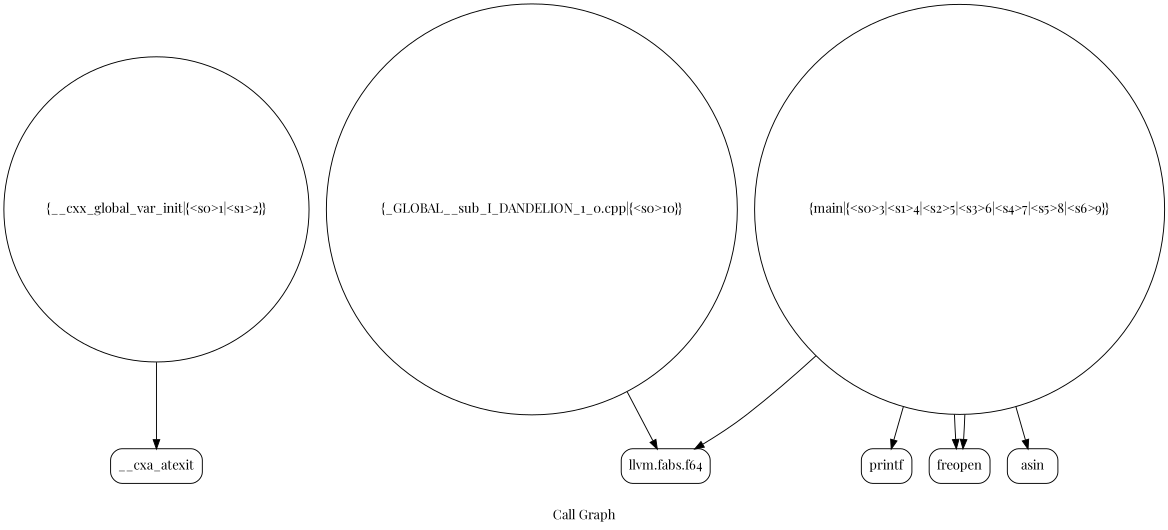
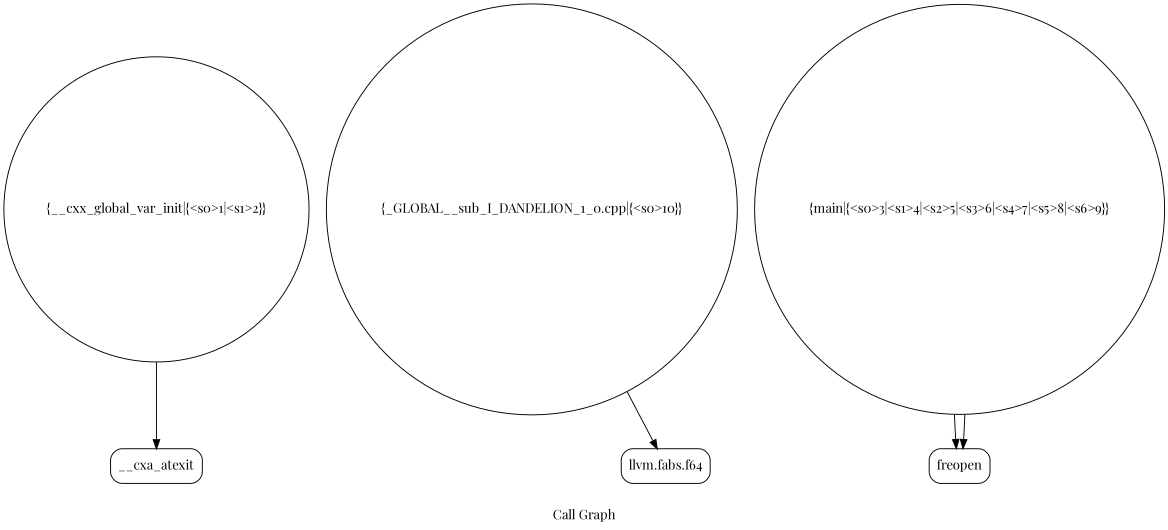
edge "{main|{<s0>3|<s1>4|<s2>5|<s3>6|<s4>7|<s5>8|<s6>9}}" -> "llvm.fabs.f64": removed
node "printf": removed
node "asin": removed
